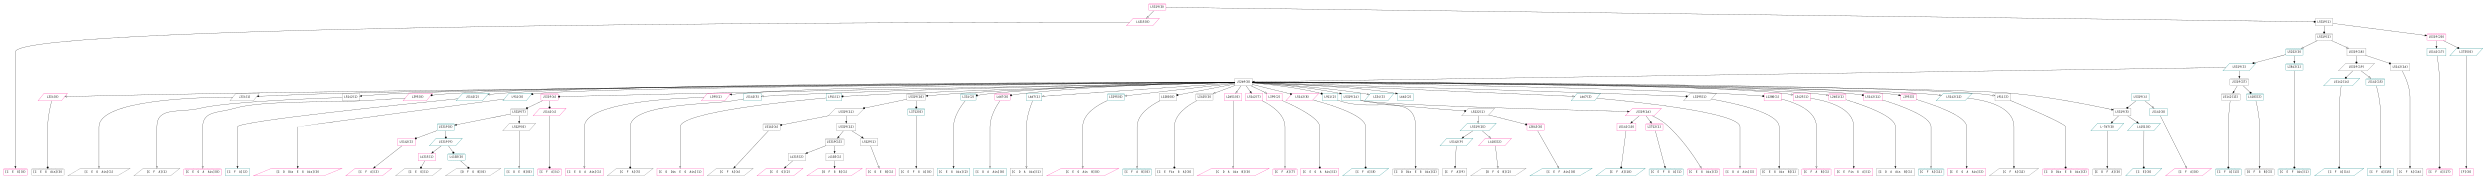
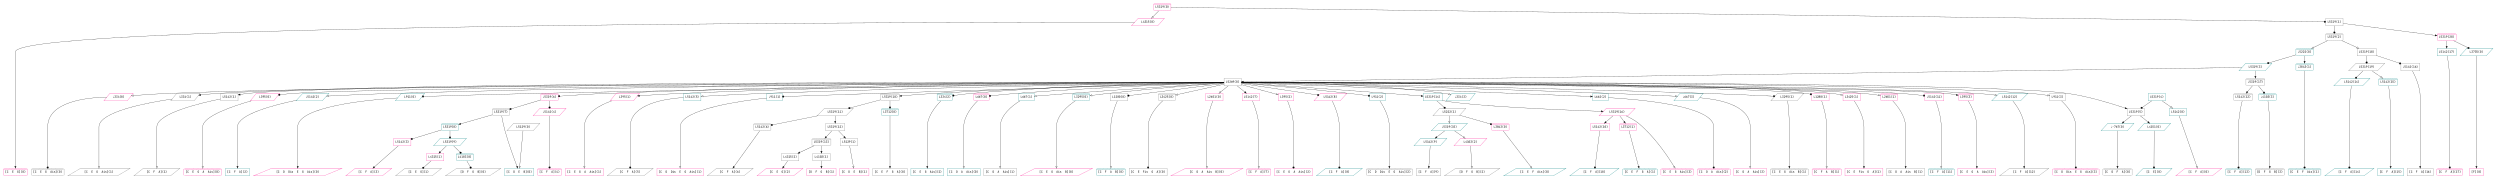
edge "L5319(7)" -> "L5129(0)": now "L5319(7)" -> "[C  D  E  B](0)"
node "[D  F  G  B](1)": shape parallelogram -> box
node "[C  D  A  Ais](2)": added
